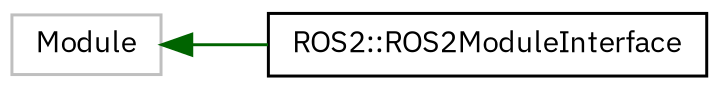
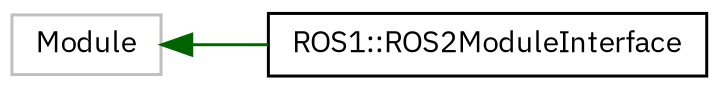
node "ROS2::ROS2ModuleInterface": label "ROS2::ROS2ModuleInterface" -> "ROS1::ROS2ModuleInterface"
